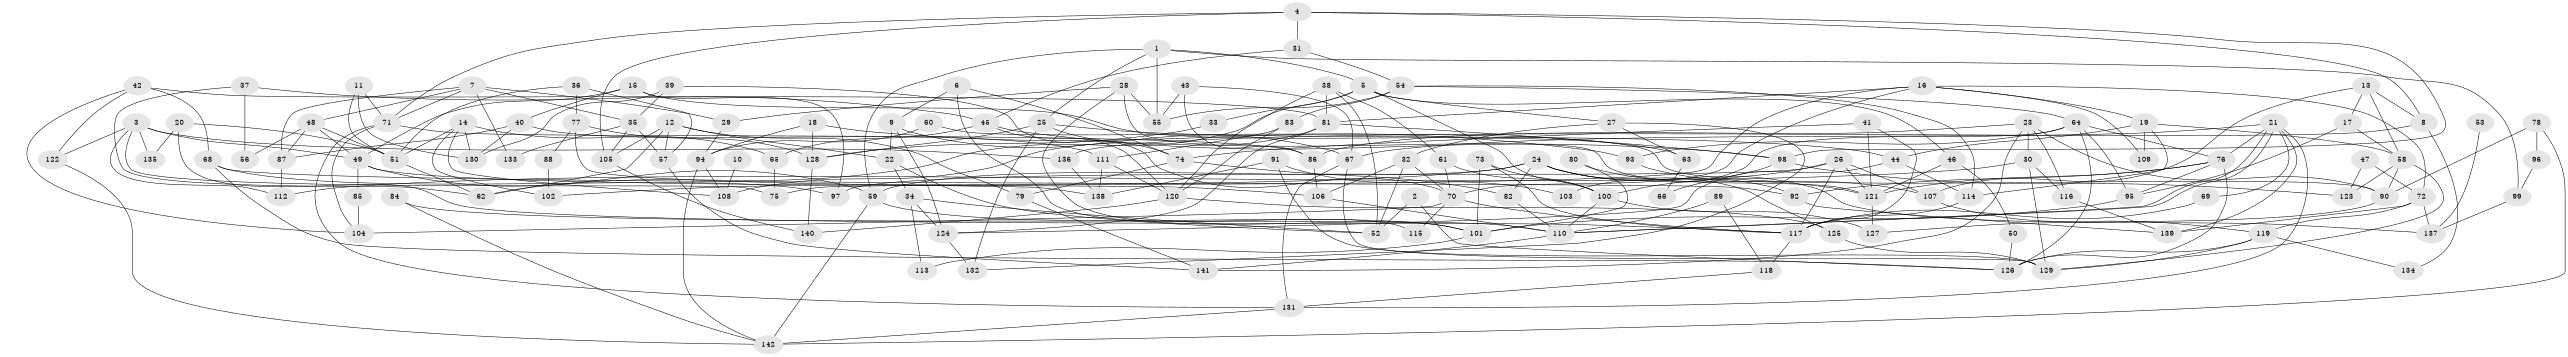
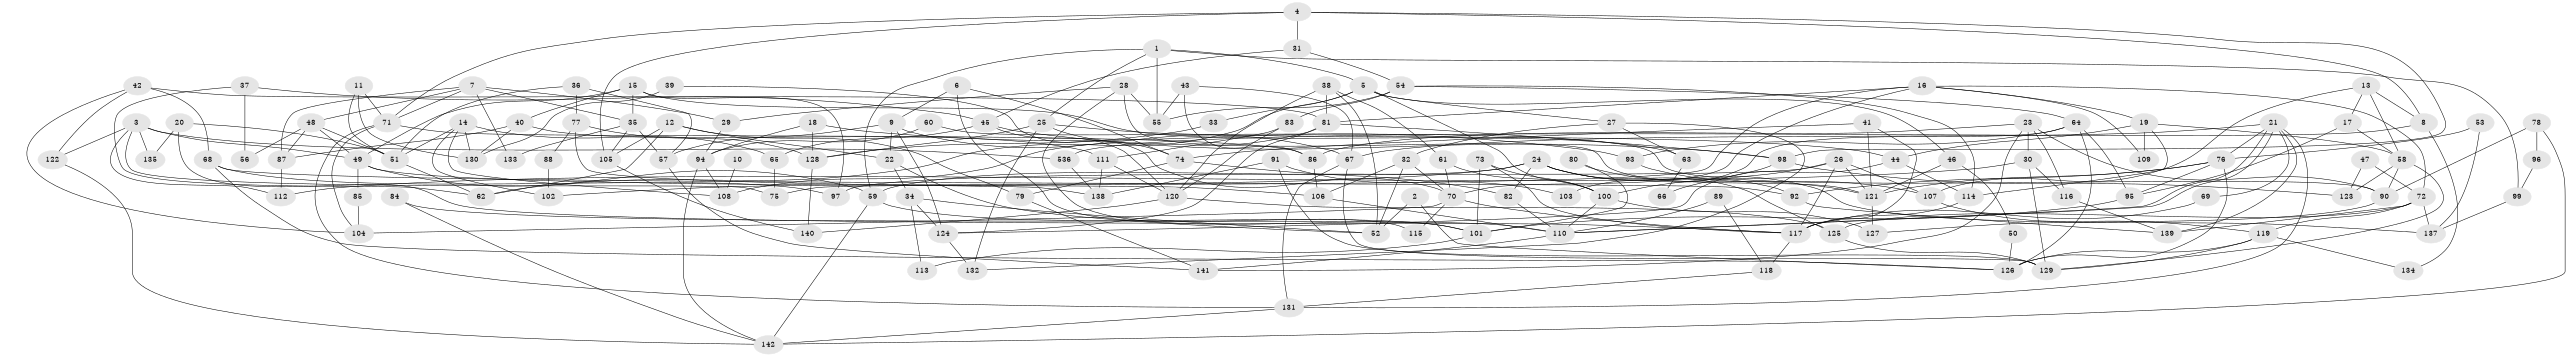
edge "39" -- "35": now "15" -- "35"
edge "12" -- "57": now "9" -- "57"
edge "64" -- "76": now "53" -- "76"
node "136": label "136" -> "536"
edge "72" -- "125": added
